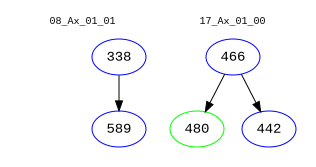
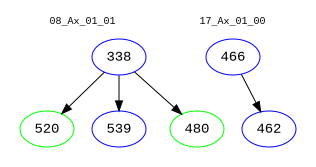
edge "466" -> "480": now "338" -> "480"
node "520": added
node "589": label "589" -> "539"
node "442": label "442" -> "462"
